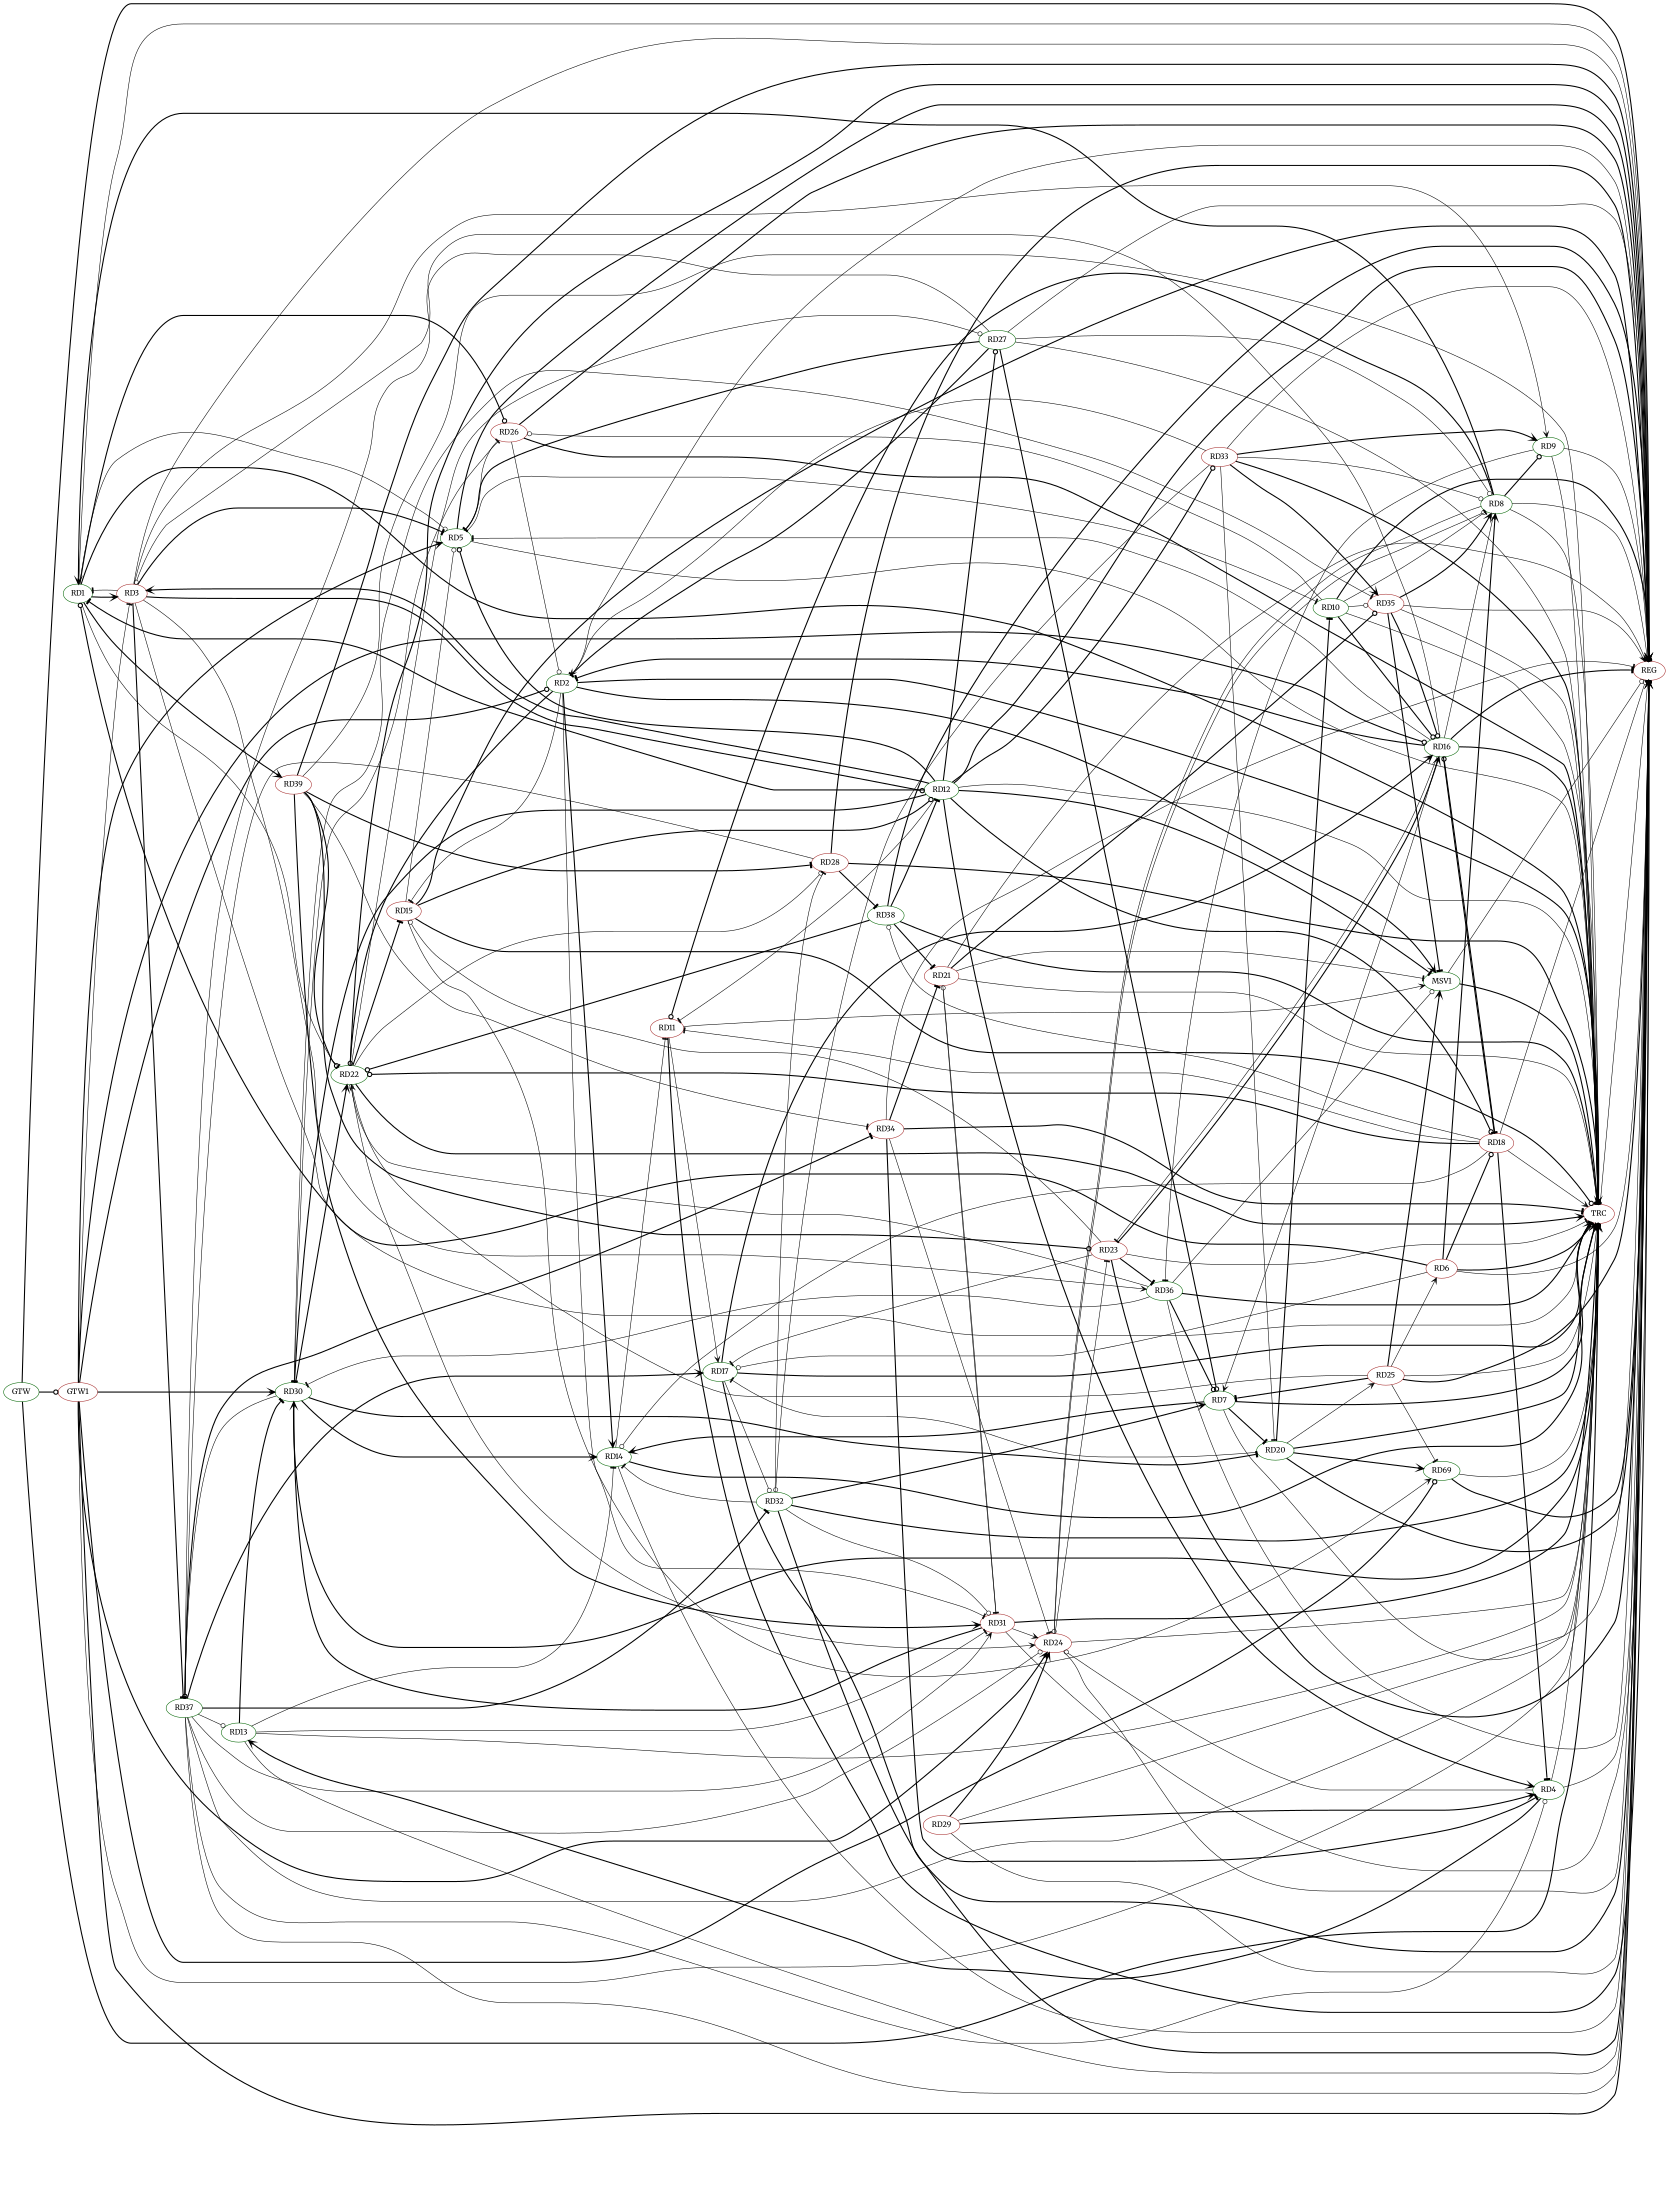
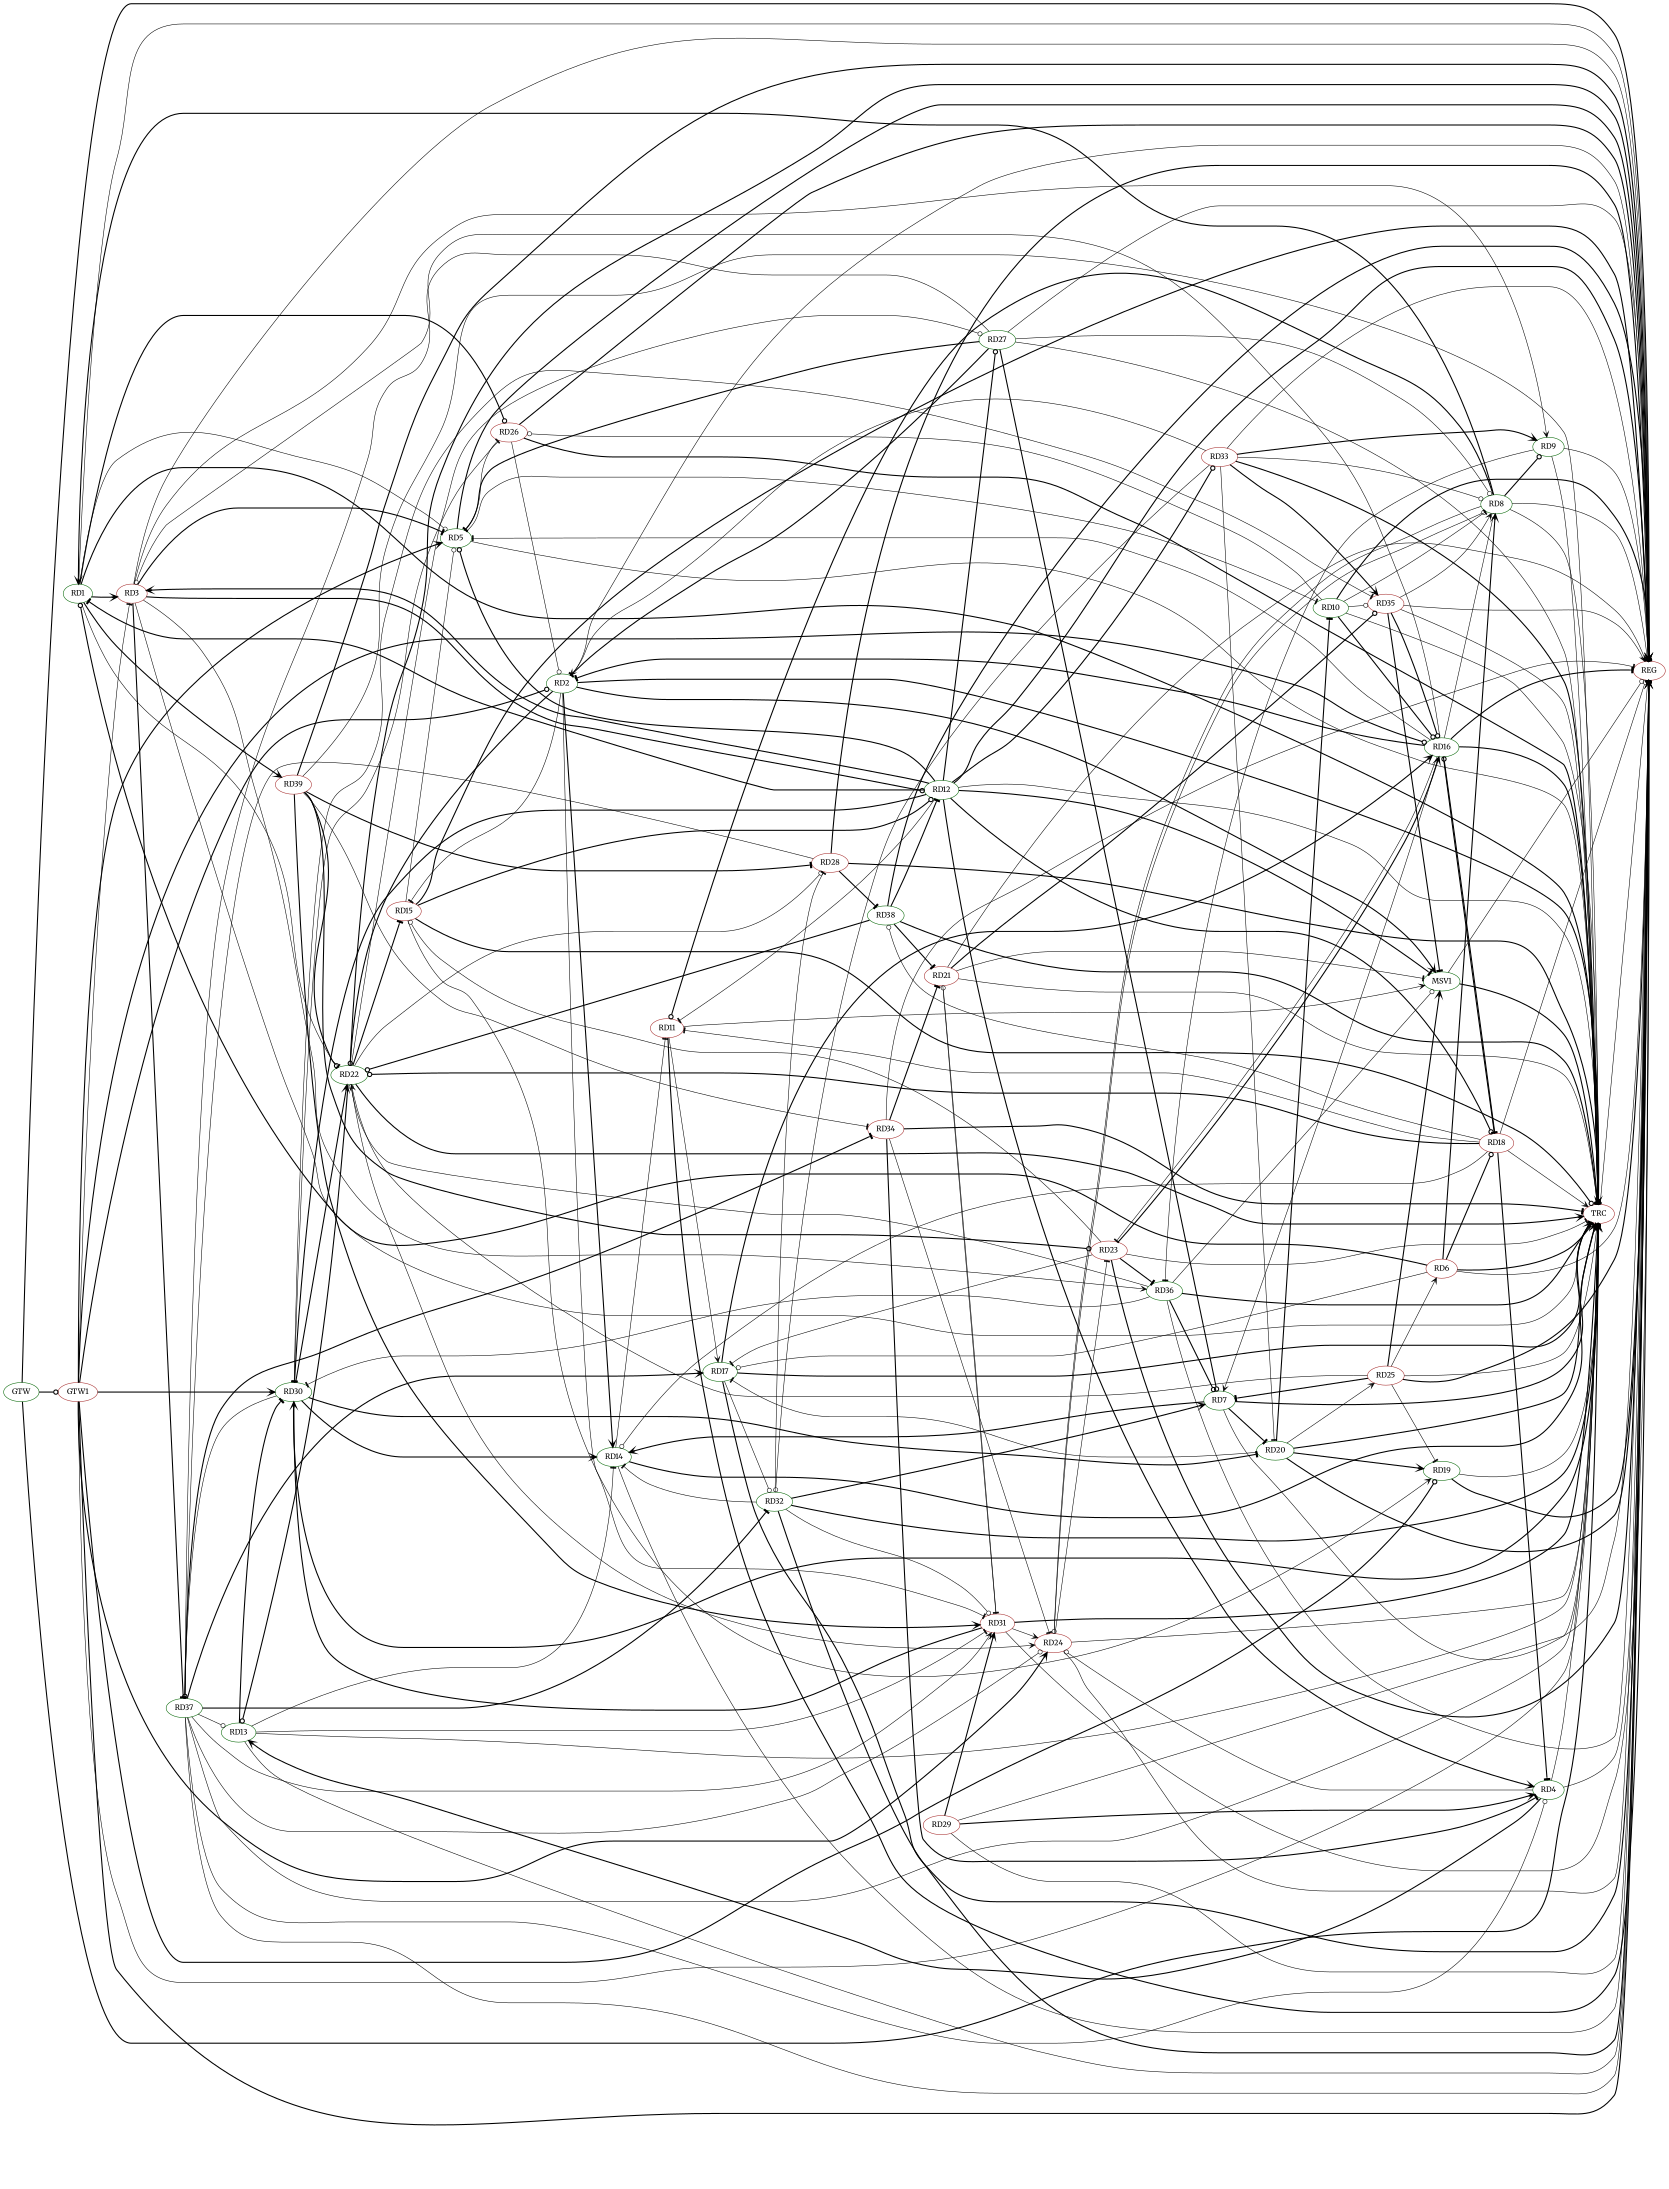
edge "RD35" -> "RD8": style bold -> solid
edge "RD3" -> "RD1": removed
edge "RD22" -> "RD13": added
node "RD69": label "RD69" -> "RD19"
edge "RD29" -> "RD24": now "RD29" -> "RD31"
